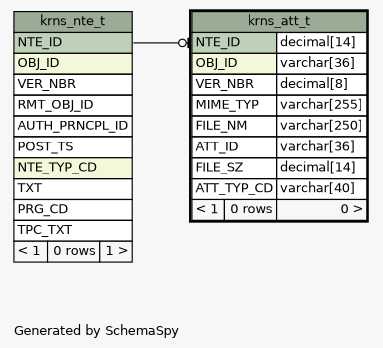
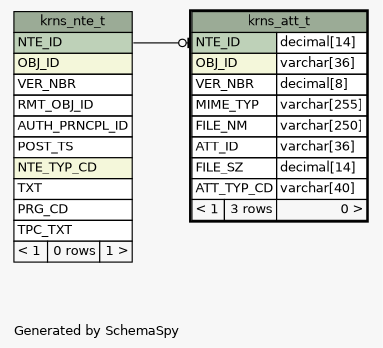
node "krns_att_t": text "0 rows" -> "3 rows"
